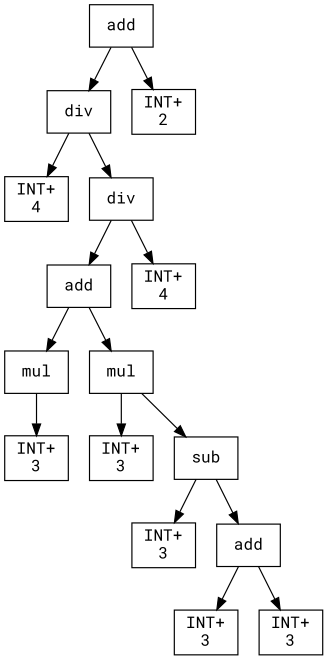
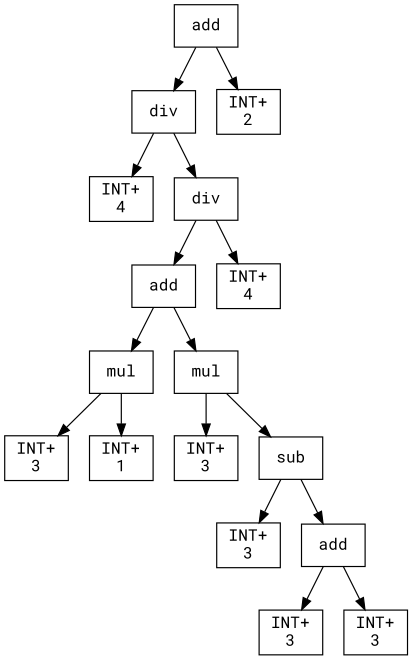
node "INT+ 1": added
